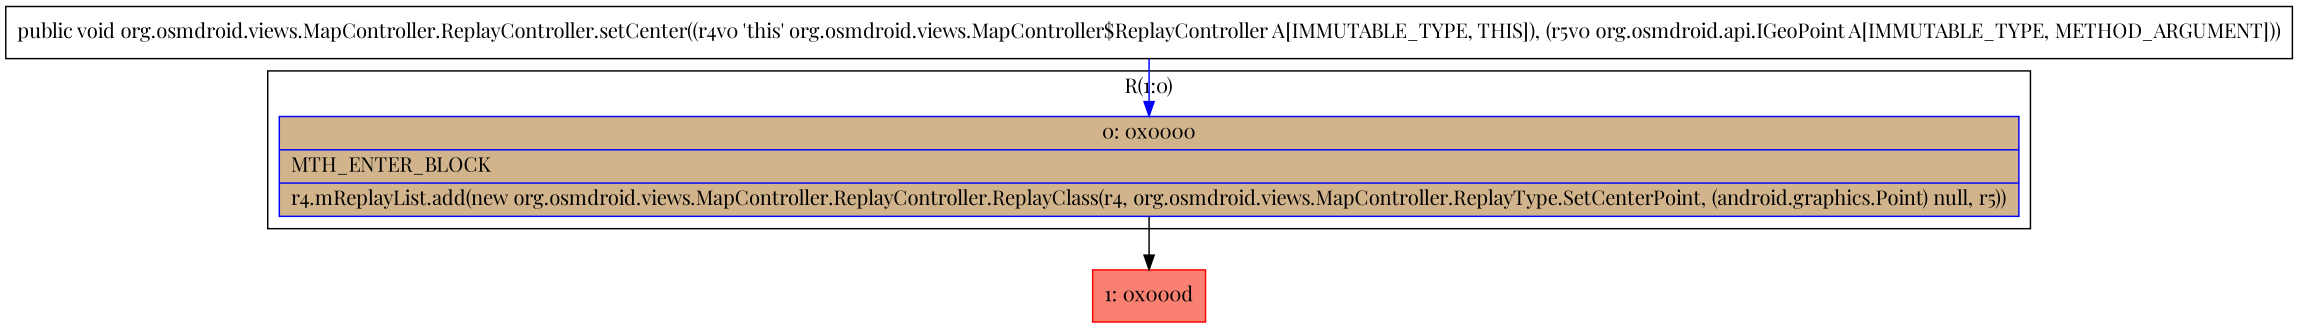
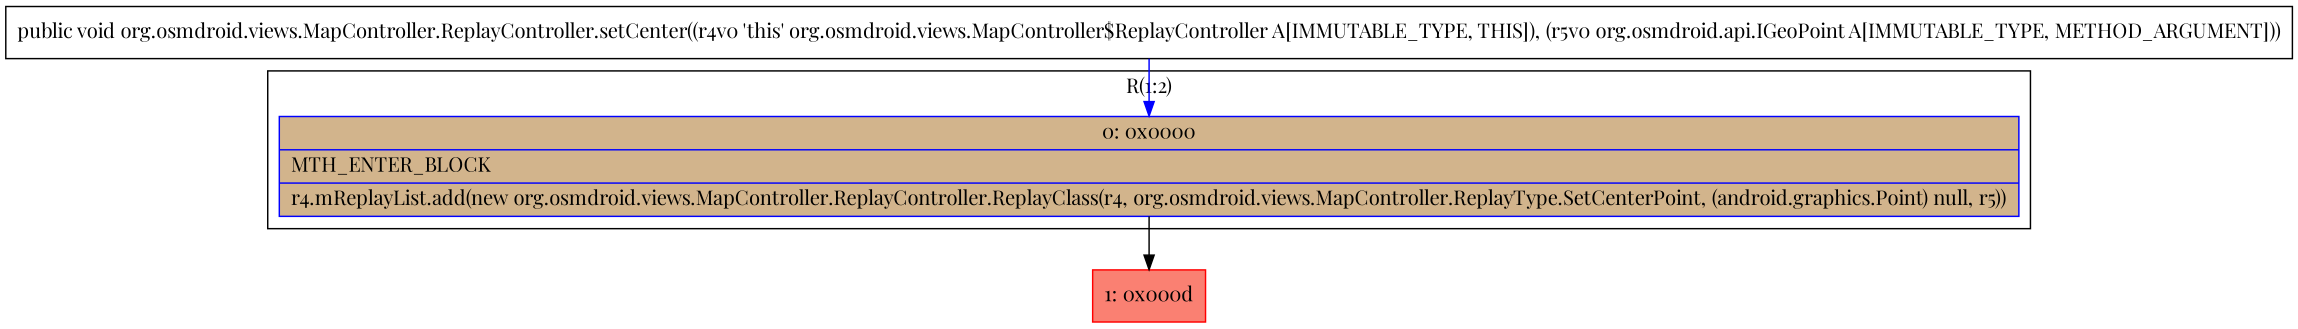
cluster "R(1:0)": label "R(1:0)" -> "R(1:2)"
